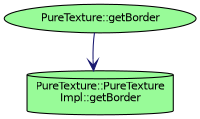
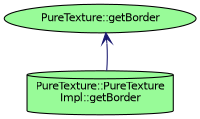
edge "PureTexture::getBorder" -> "PureTexture::PureTexture Impl::getBorder": reversed
